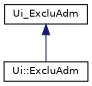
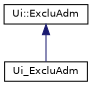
edge "Ui::ExcluAdm" -> "Ui_ExcluAdm": reversed
